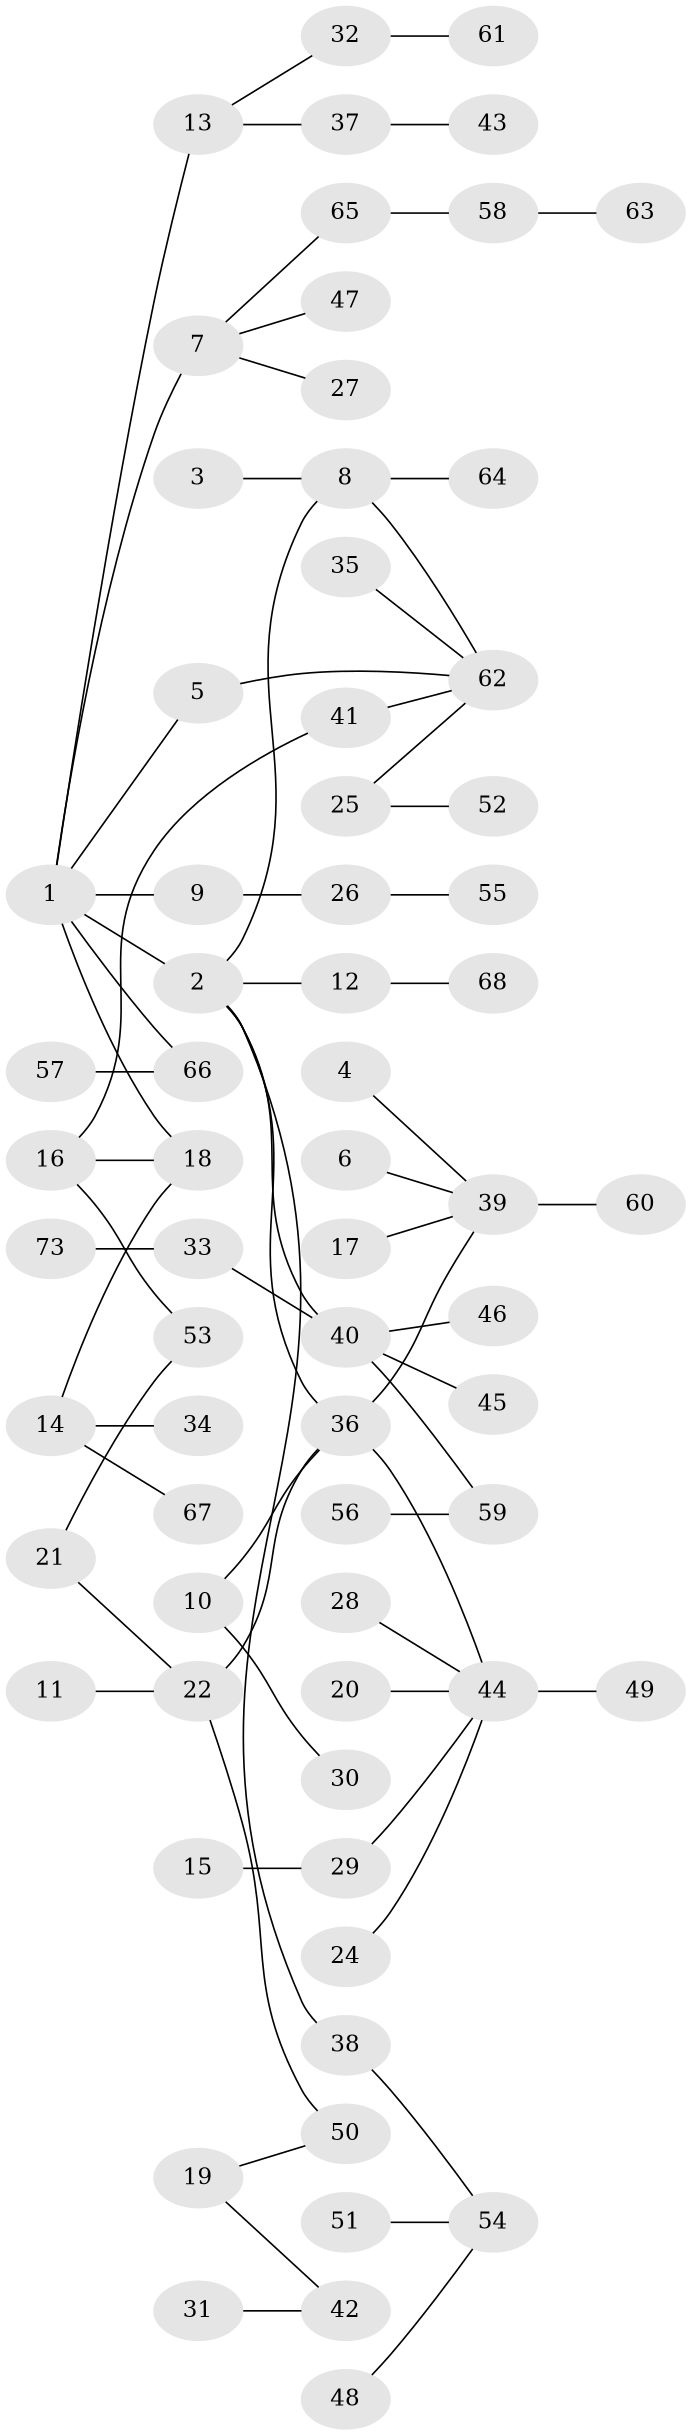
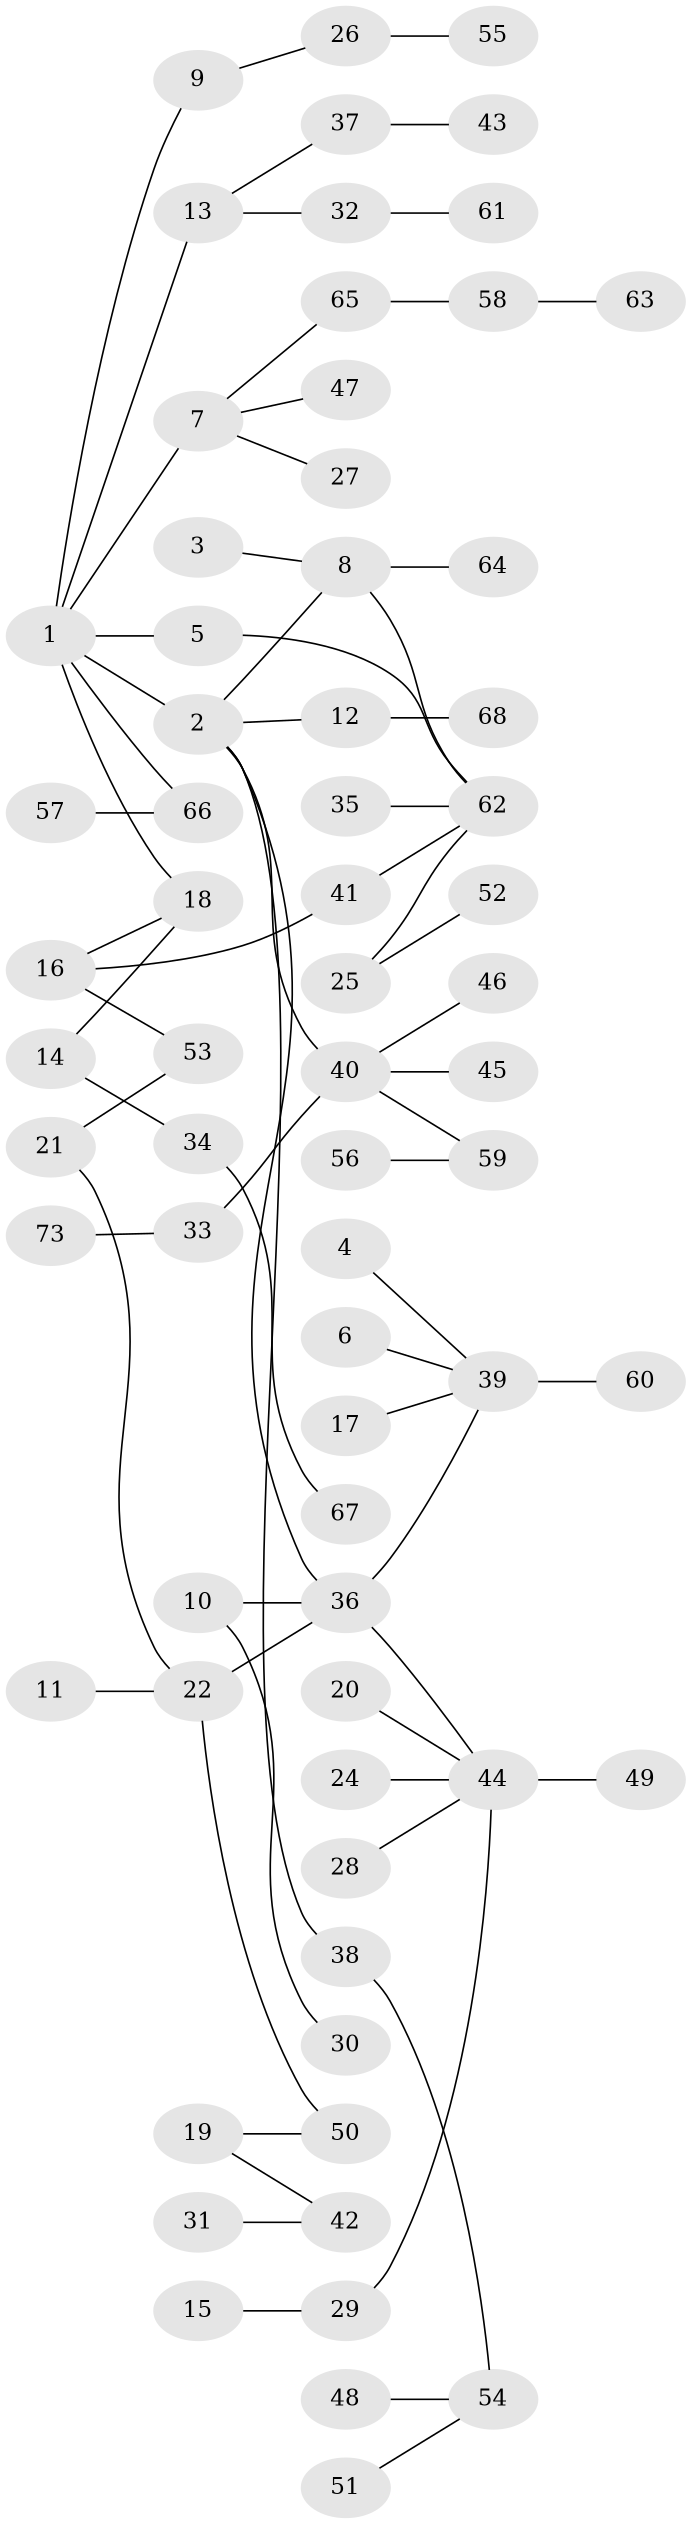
edge "14" -- "67": now "34" -- "67"
